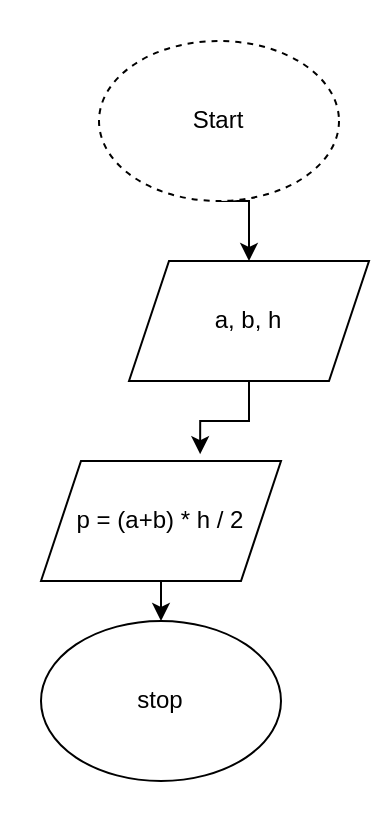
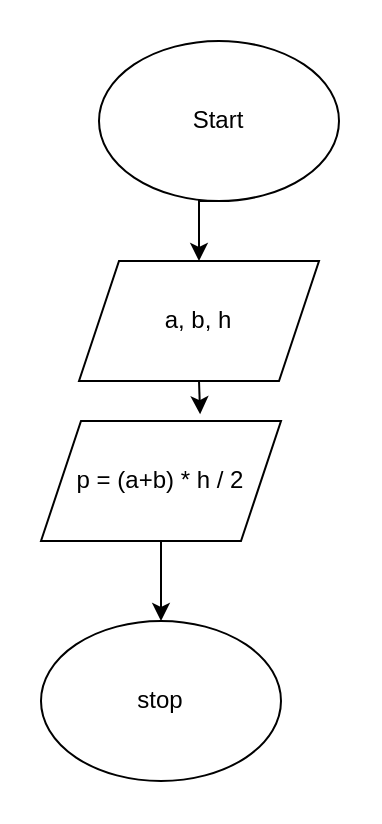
node "Start": style dashed -> solid
node "a, b, h": moved (249, 321) -> (199, 321)
node "p = (a+b) * h / 2": moved (161, 521) -> (161, 481)
